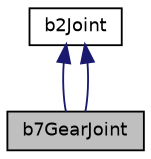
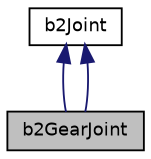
node "b7GearJoint": label "b7GearJoint" -> "b2GearJoint"
